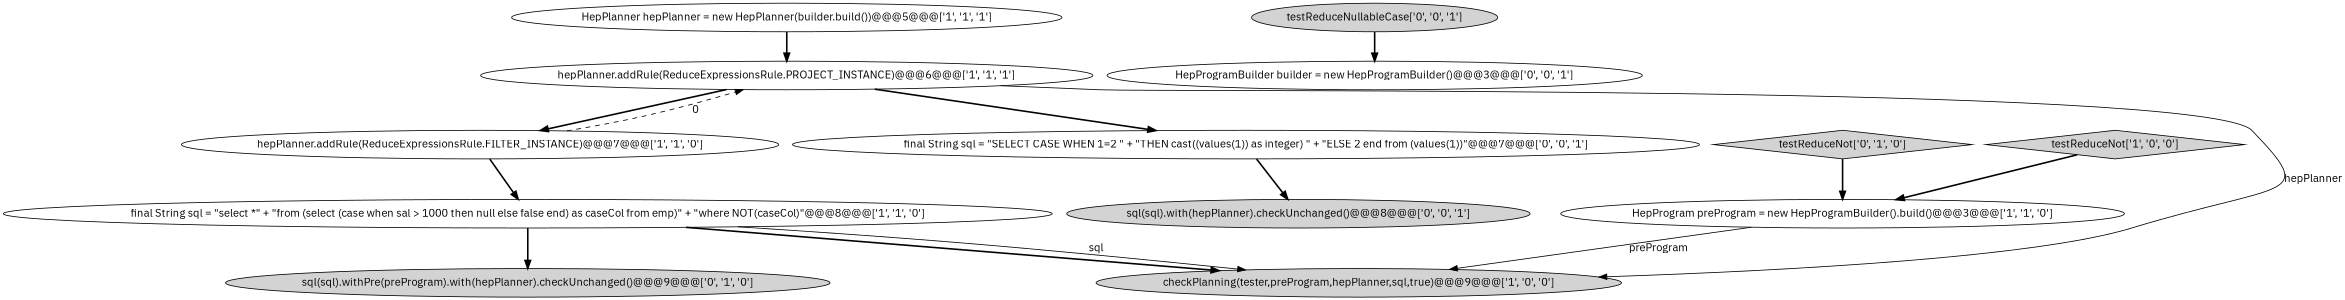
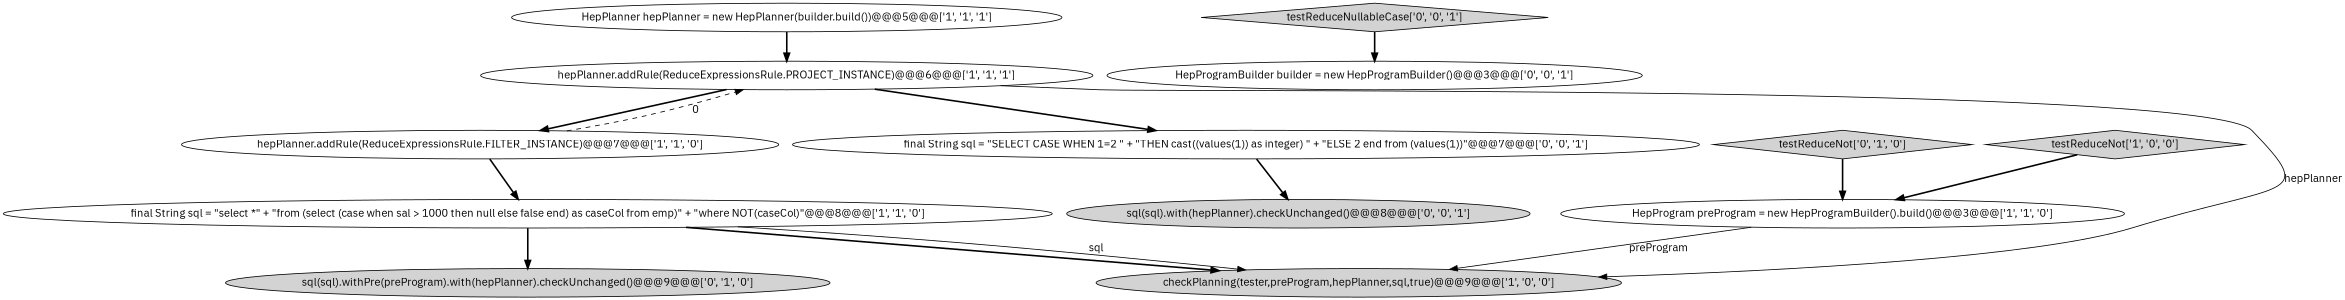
node "testReduceNullableCase['0', '0', '1']": shape ellipse -> diamond
